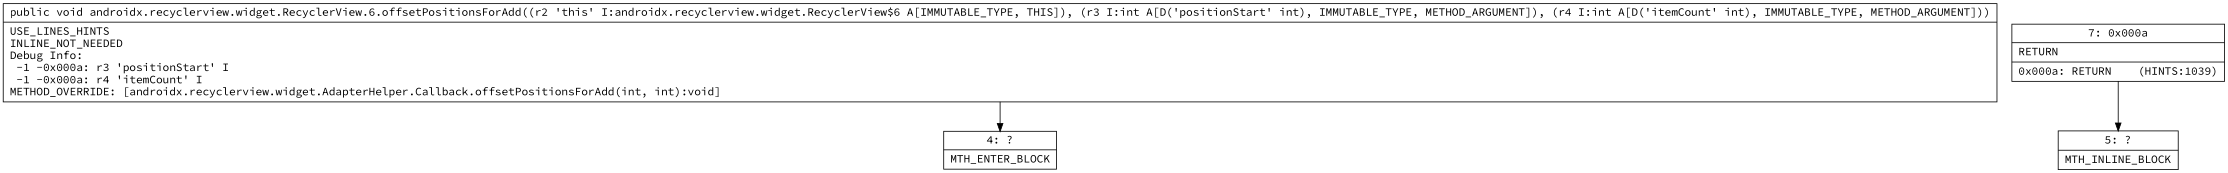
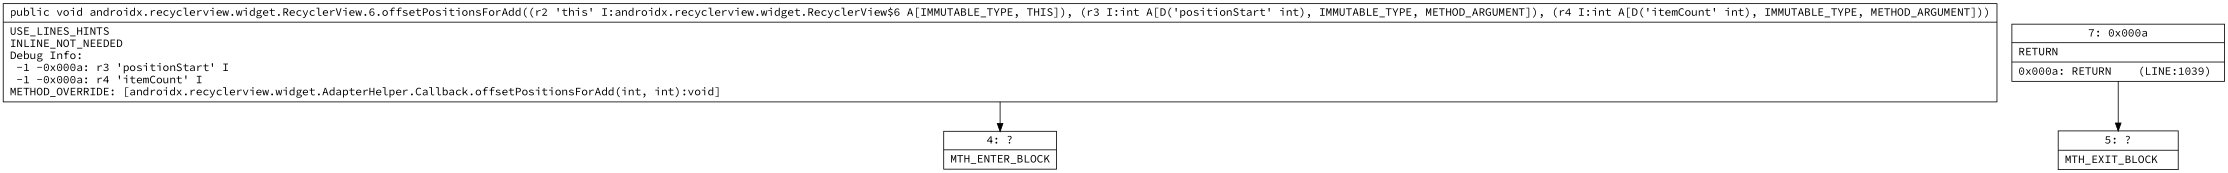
node "7: 0x000a": text "0x000a: RETURN    (HINTS:1039)" -> "0x000a: RETURN    (LINE:1039)"
node "5: ?": text "MTH_INLINE_BLOCK" -> "MTH_EXIT_BLOCK"
